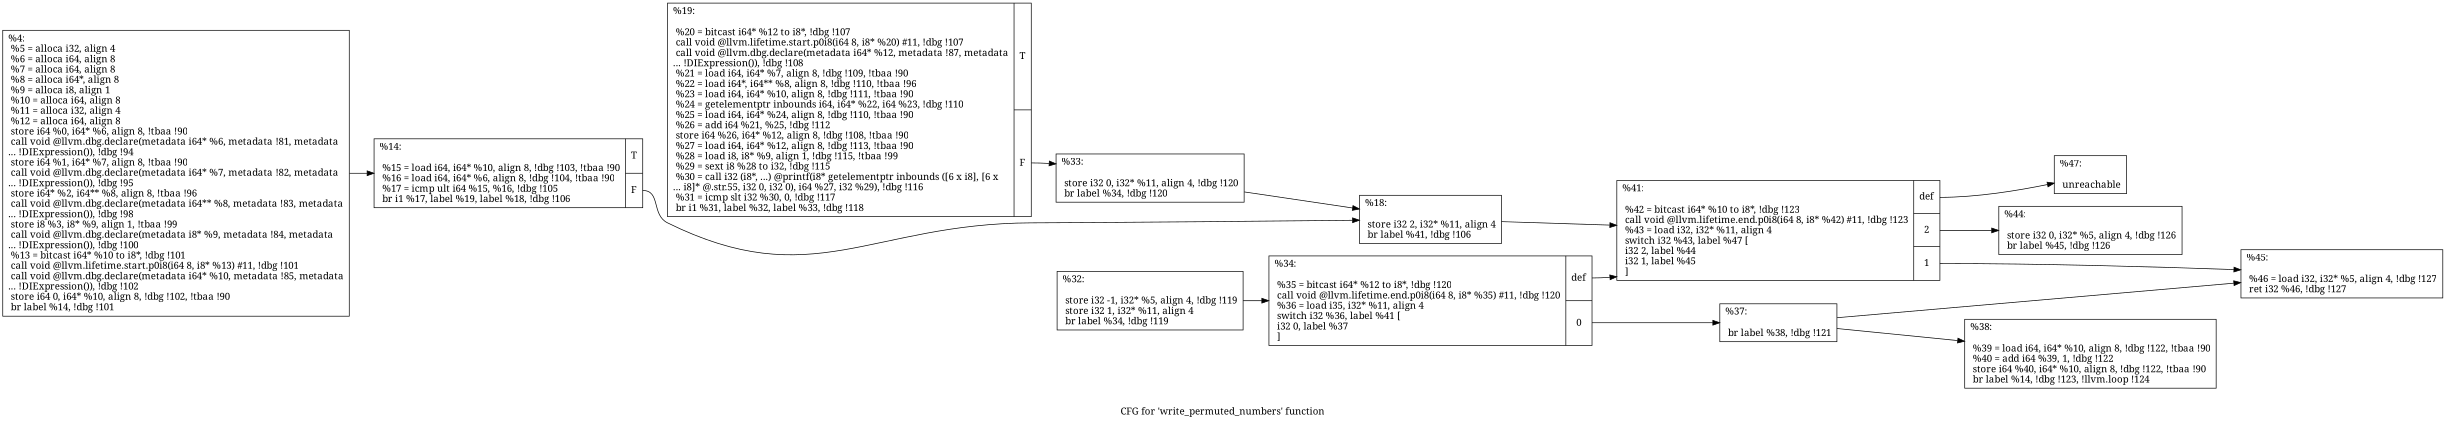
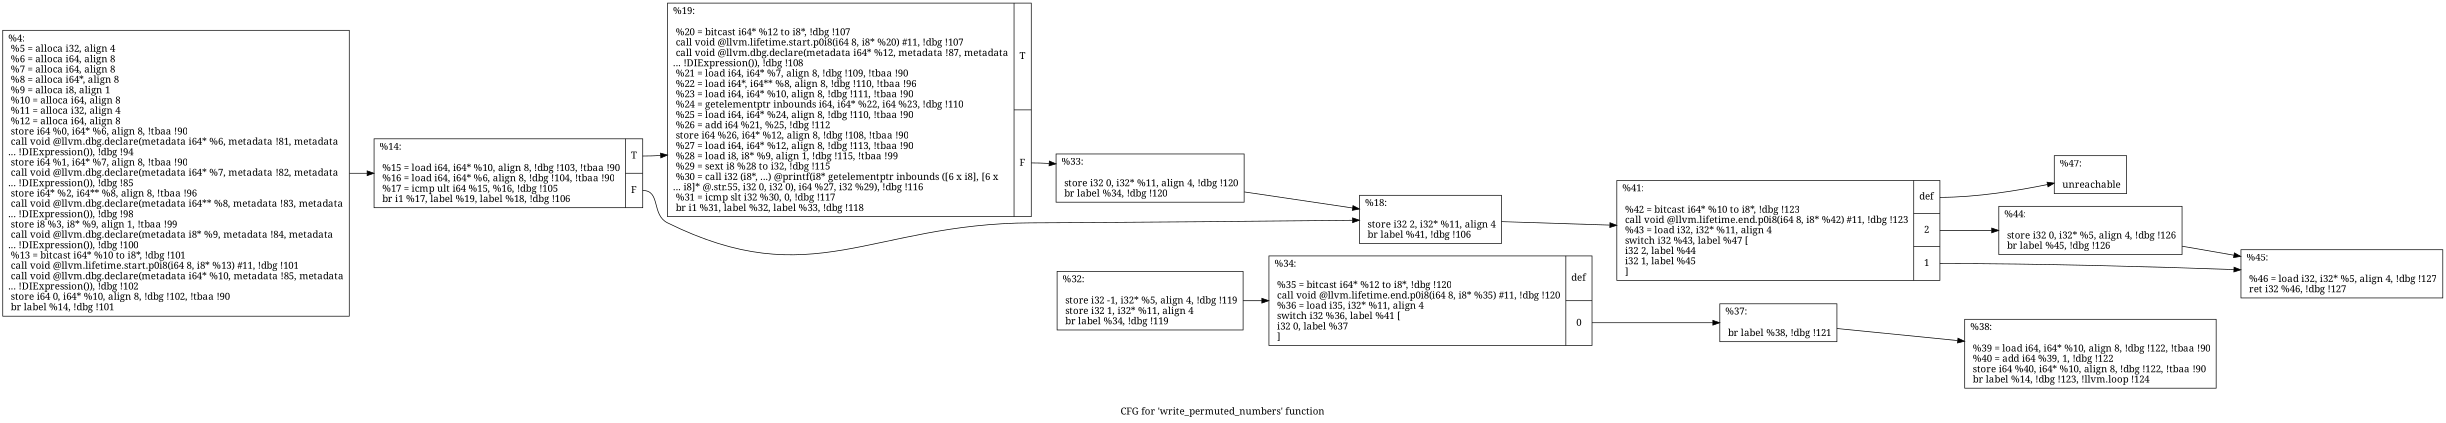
edge "%14:" -> "%19:": added
node "%4:": text "... !DIExpression()), !dbg !95" -> "... !DIExpression()), !dbg !85"
edge "%34:" -> "%41:": removed
edge "%37:" -> "%45:": now "%44:" -> "%45:"
